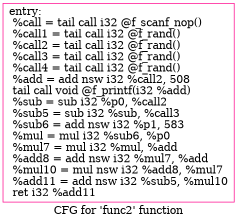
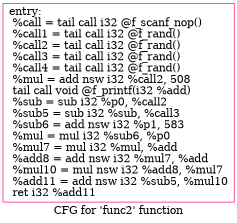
node "entry:": text "%add = add nsw i32 %call2, 508" -> "%mul = add nsw i32 %call2, 508"
